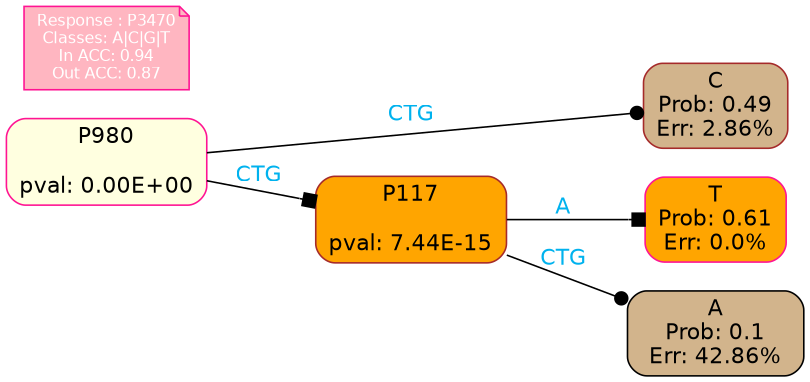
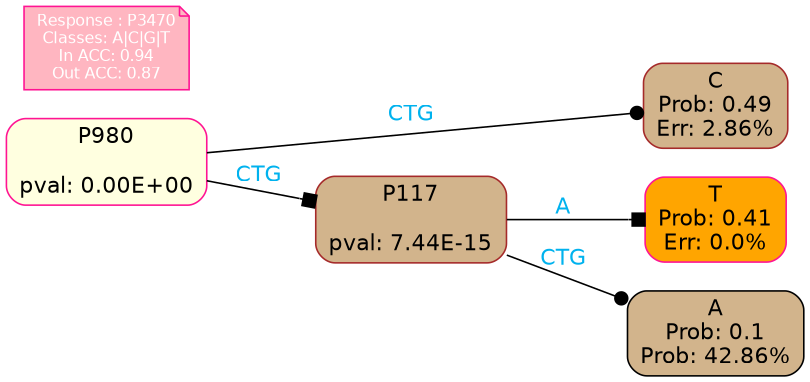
node "P117 pval: 7.44E-15": fillcolor orange -> tan
node "T Prob: 0.61 Err: 0.0%": label "T Prob: 0.61 Err: 0.0%" -> "T Prob: 0.41 Err: 0.0%"
node "A Prob: 0.1 Err: 42.86%": label "A Prob: 0.1 Err: 42.86%" -> "A Prob: 0.1 Prob: 42.86%"
